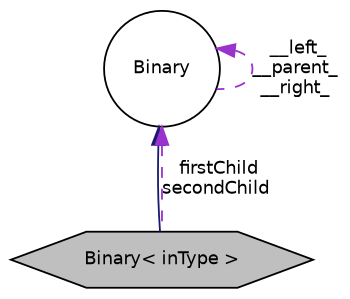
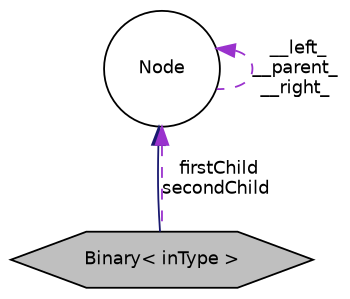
node "Binary": label "Binary" -> "Node"
